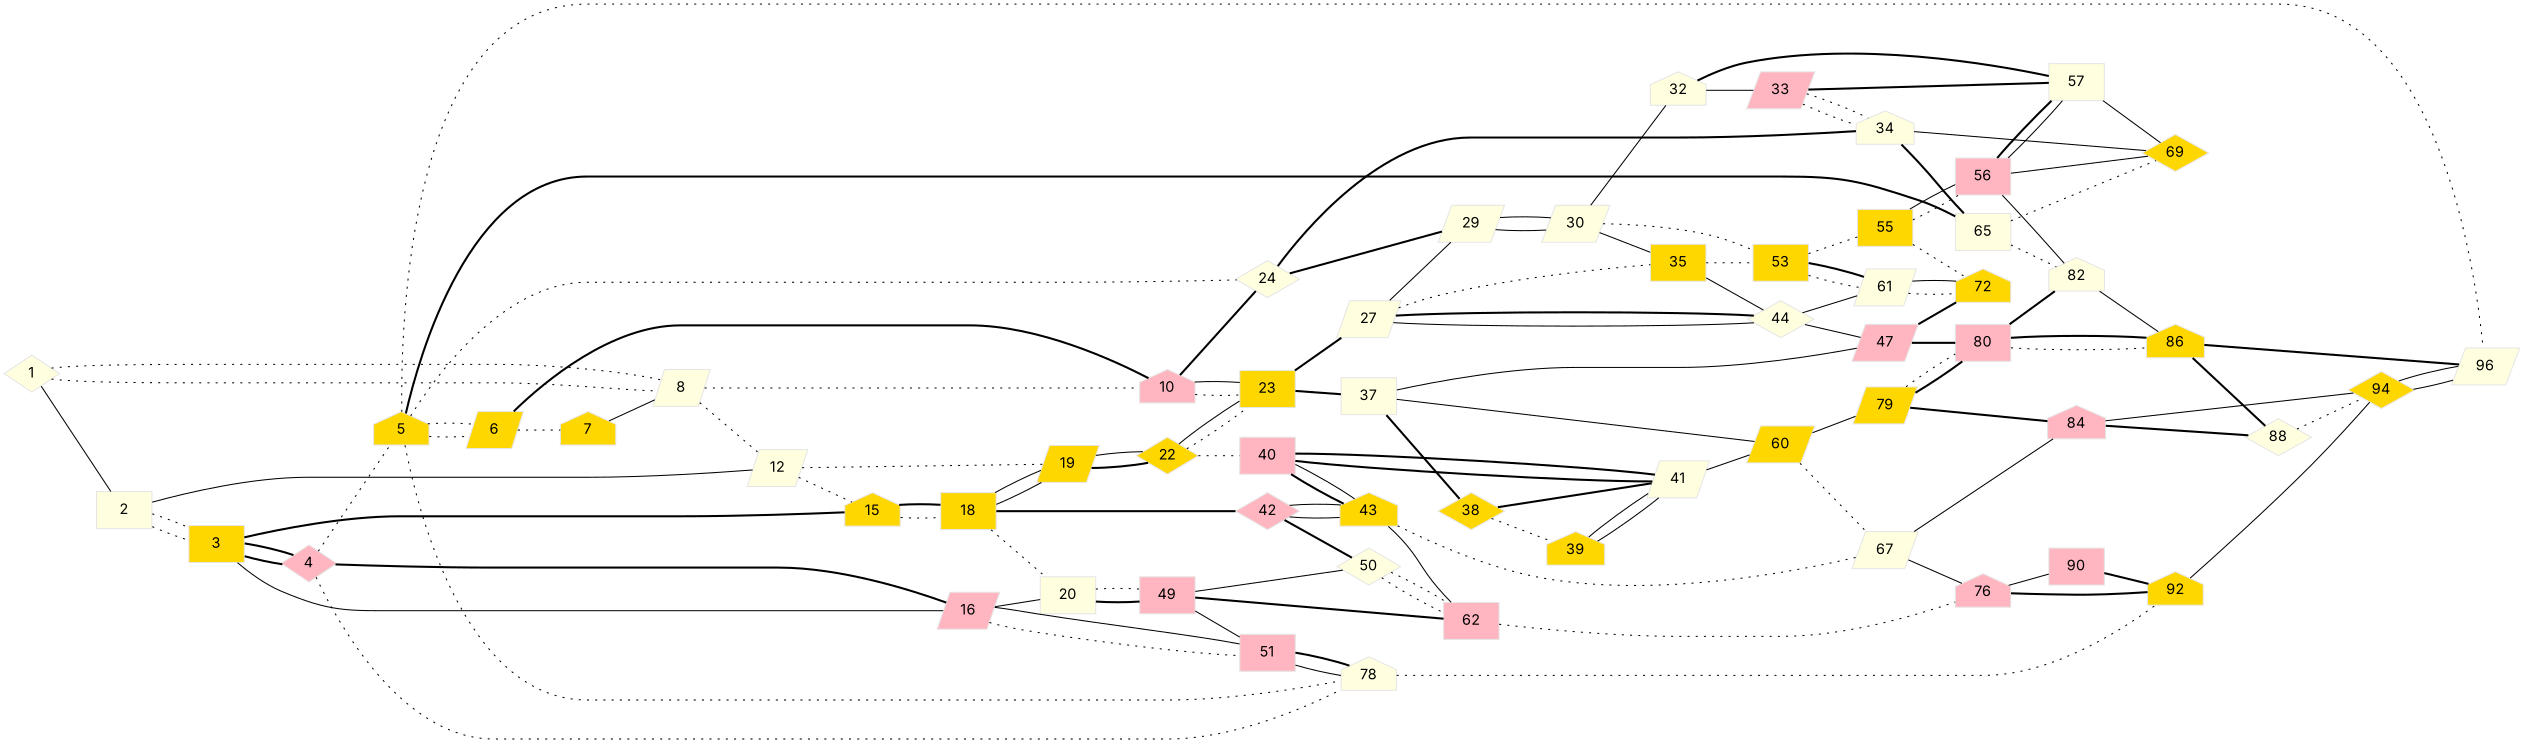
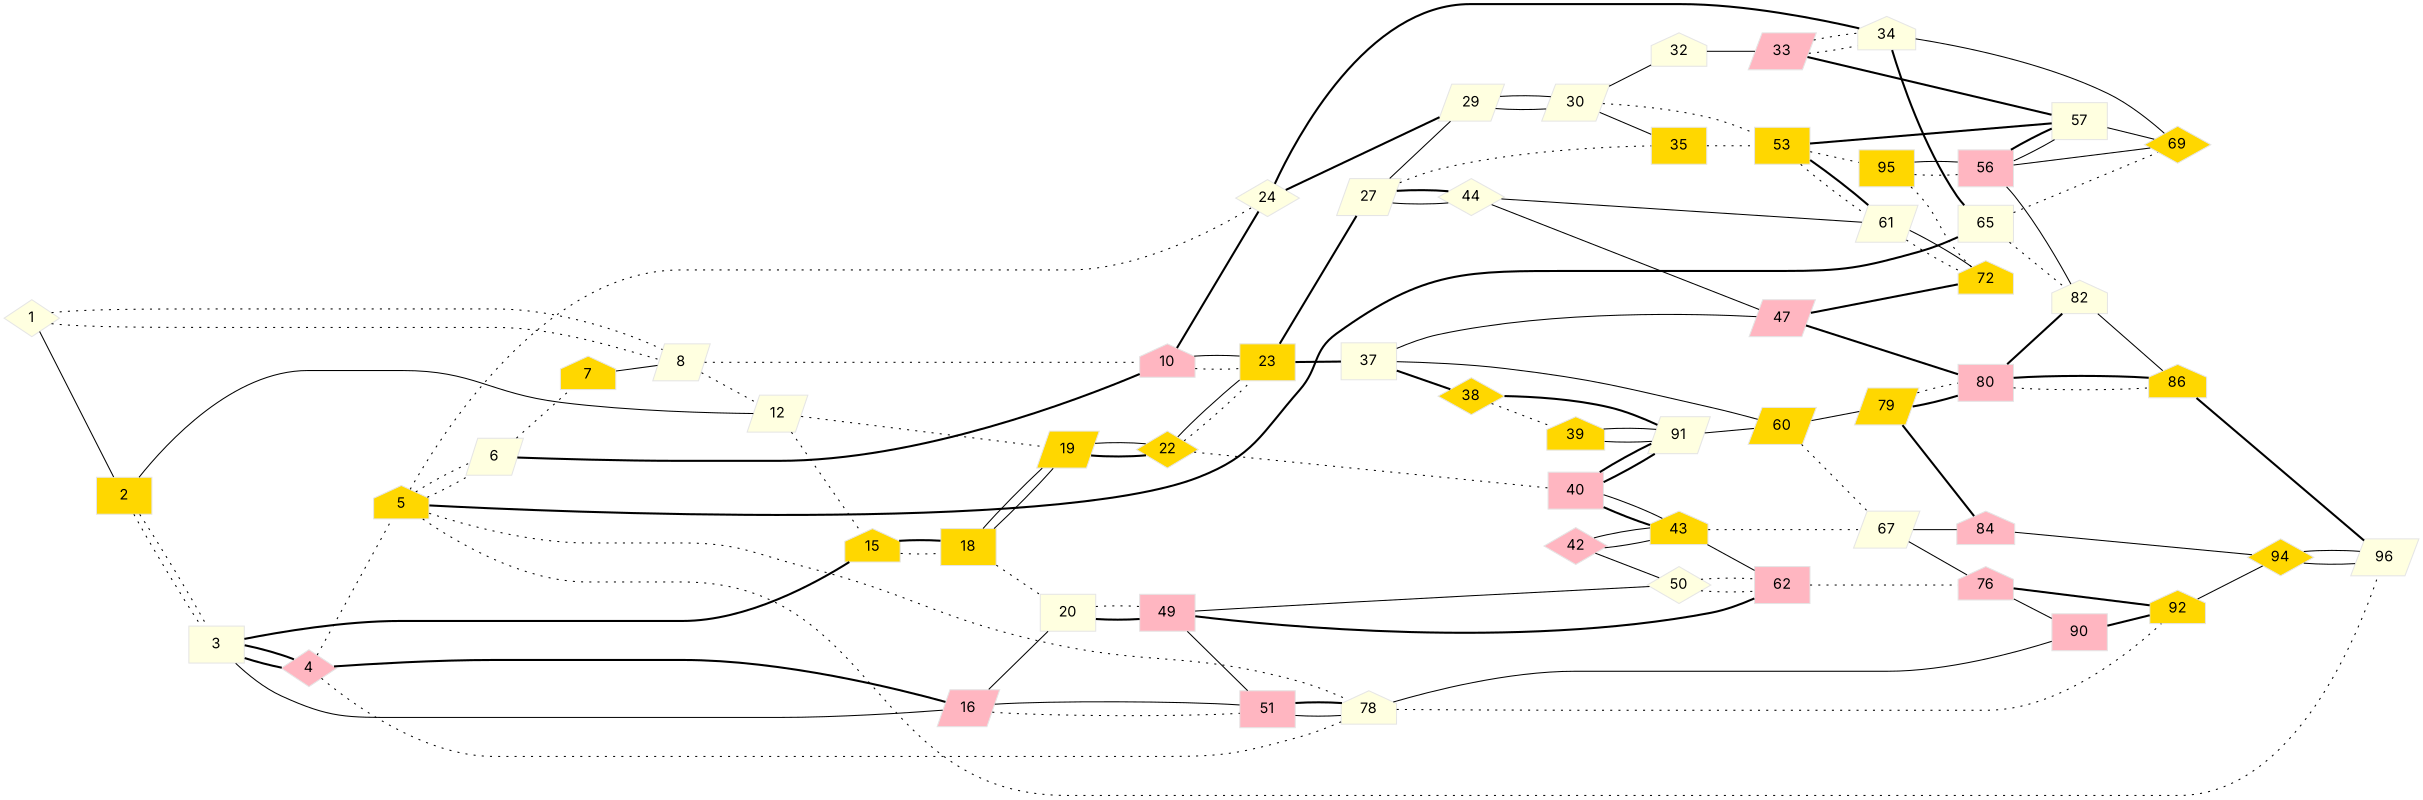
edge "57" -- "32": now "57" -- "53"
node "55": label "55" -> "95"
edge "35" -- "44": removed
node "6": fillcolor gold -> lightyellow
node "88": removed
node "41": label "41" -> "91"
node "2": fillcolor lightyellow -> gold
edge "18" -- "42": removed
edge "42" -- "50": style bold -> solid
node "3": fillcolor gold -> lightyellow
edge "90" -- "78": added
